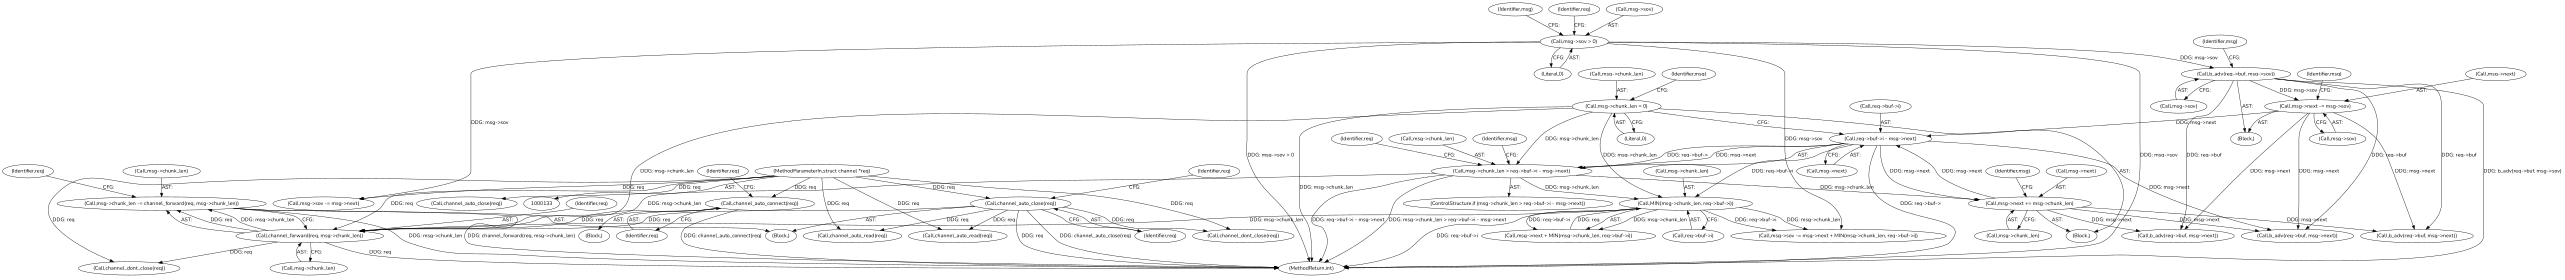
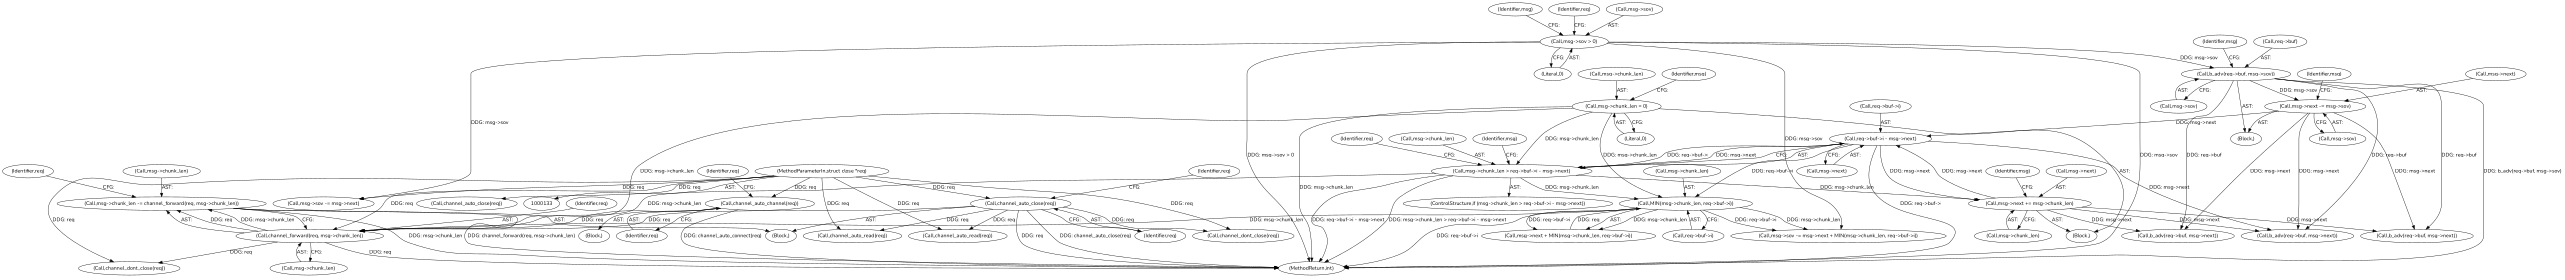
node "(Call,req->buf)": added
edge "(Call,msg->chunk_len = 0)" -> "(Call,req->buf->i - msg->next)": now "(Call,msg->chunk_len > req->buf->i - msg->next)" -> "(Call,req->buf->i - msg->next)"
node "(MethodParameterIn,struct channel *req)": label "(MethodParameterIn,struct channel *req)" -> "(MethodParameterIn,struct close *req)"
node "(Call,channel_auto_connect(req))": label "(Call,channel_auto_connect(req))" -> "(Call,channel_auto_channel(req))"
